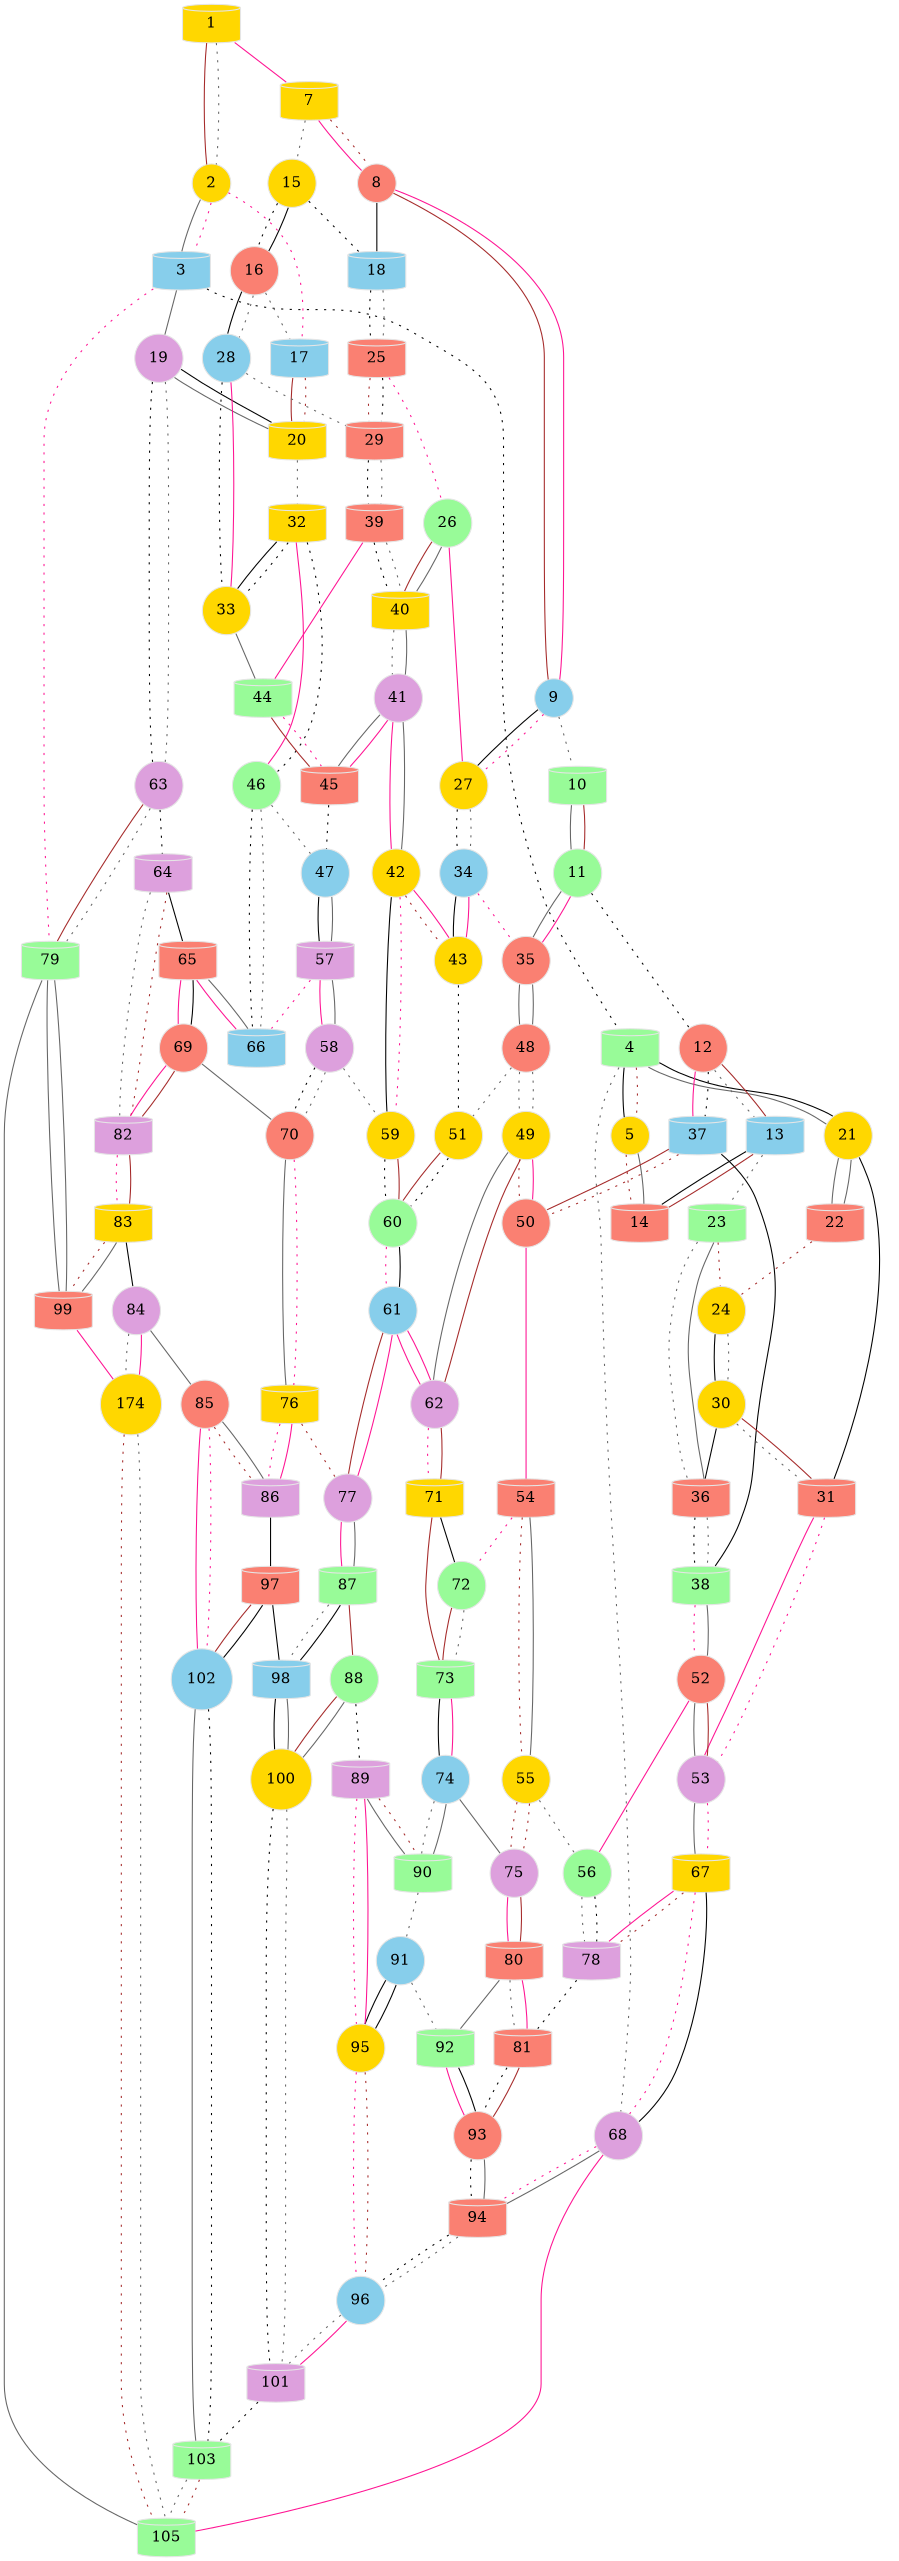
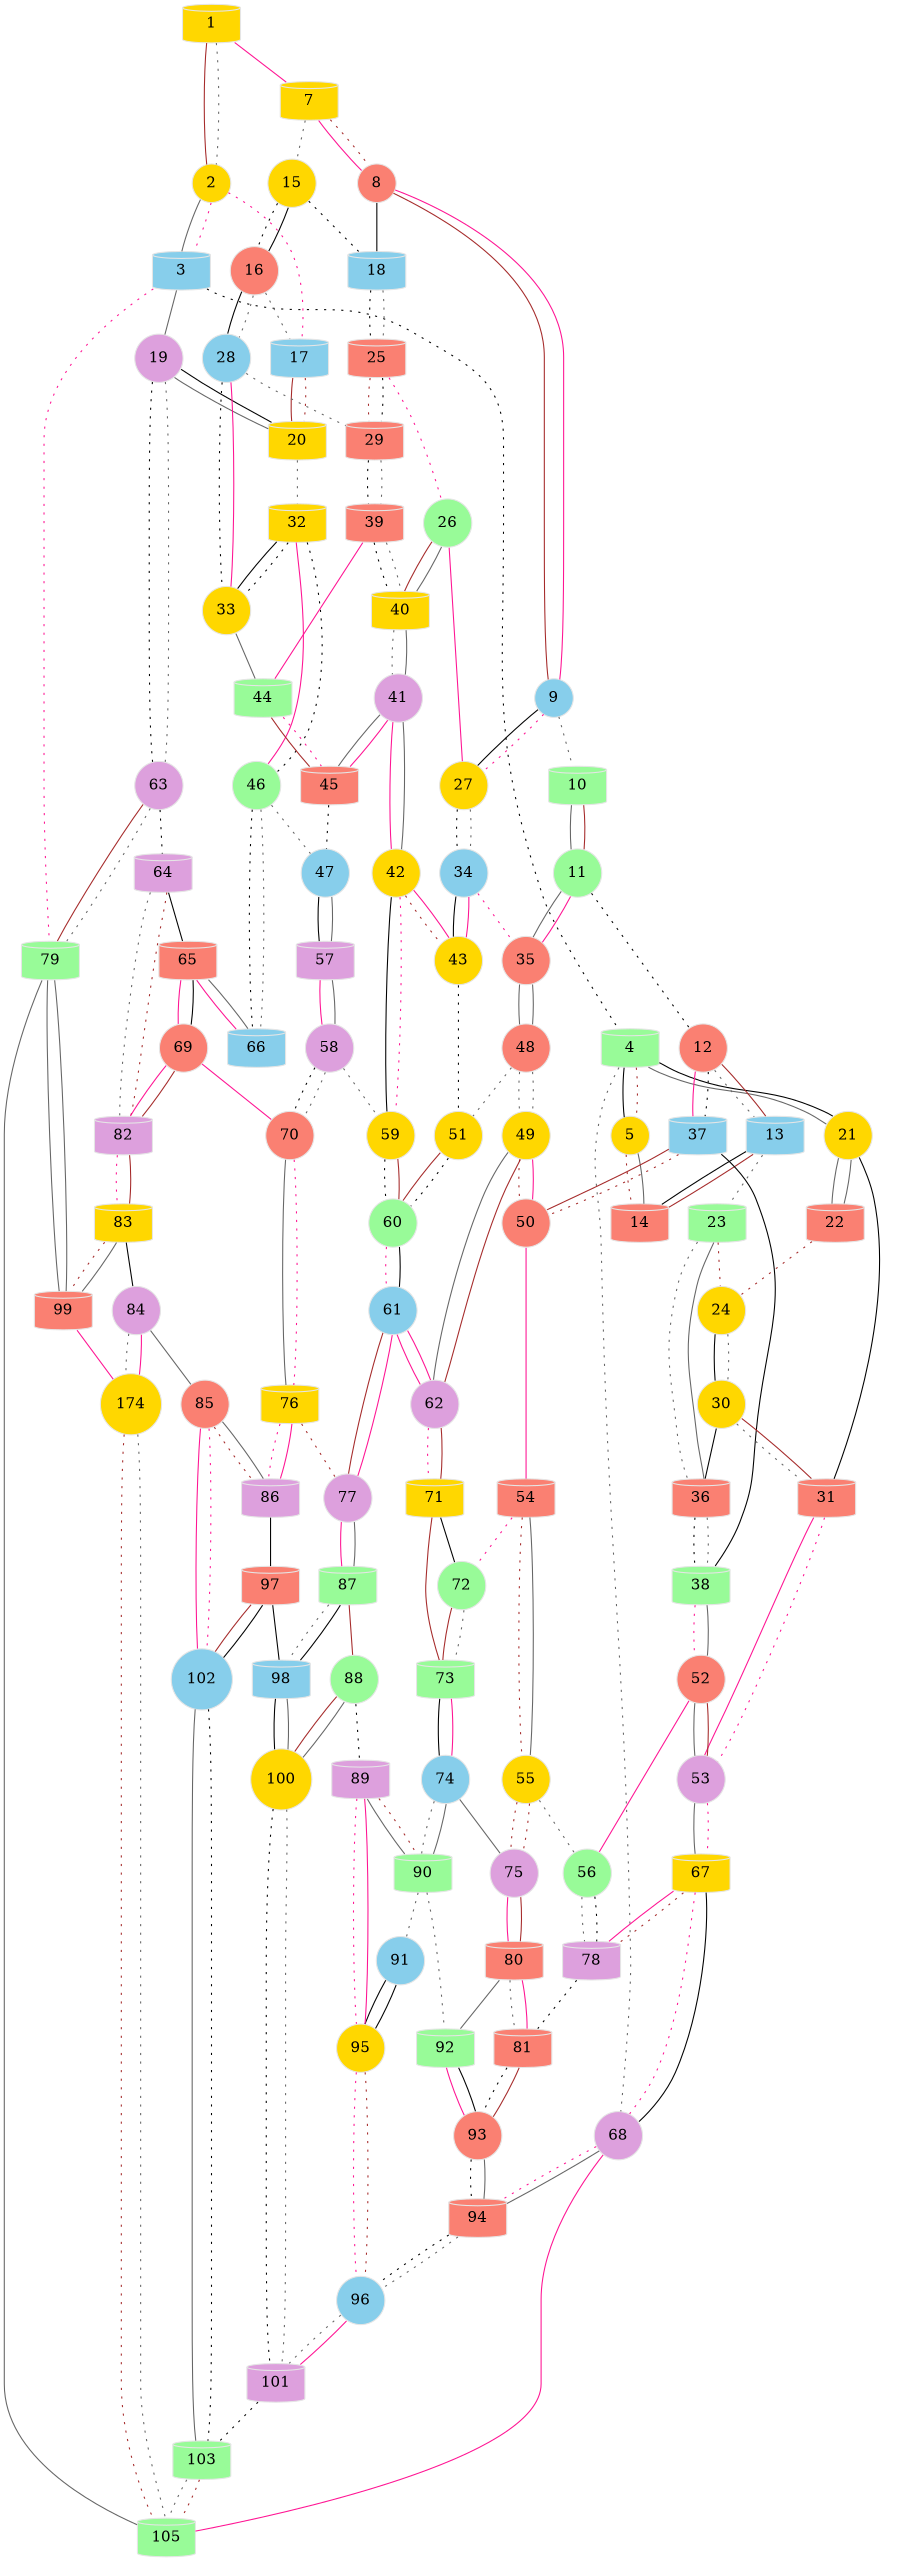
edge "57" -- "66": removed
edge "69" -- "70": color gray40 -> deeppink
edge "91" -- "92": now "90" -- "92"
